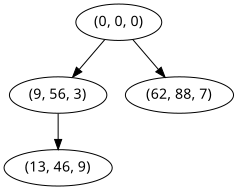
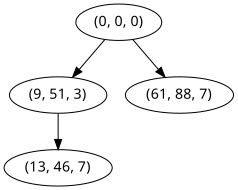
node "(9, 56, 3)": label "(9, 56, 3)" -> "(9, 51, 3)"
node "(62, 88, 7)": label "(62, 88, 7)" -> "(61, 88, 7)"
node "(13, 46, 9)": label "(13, 46, 9)" -> "(13, 46, 7)"
